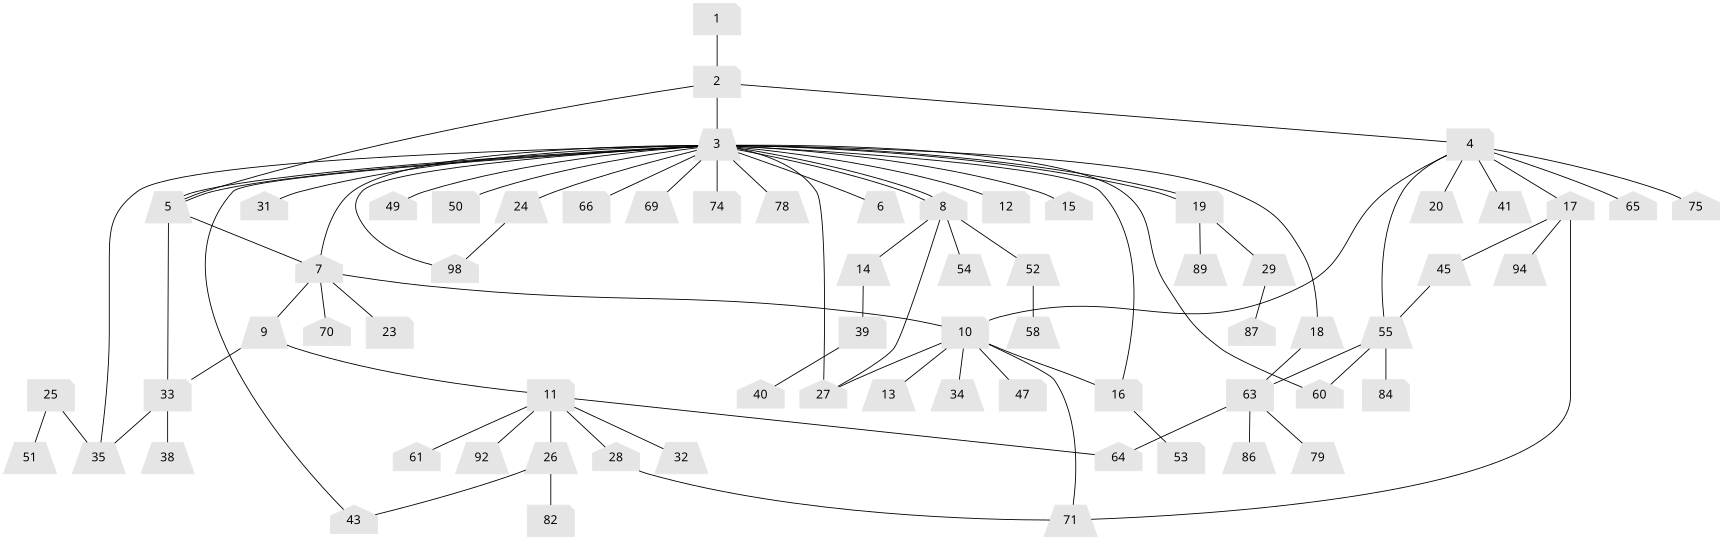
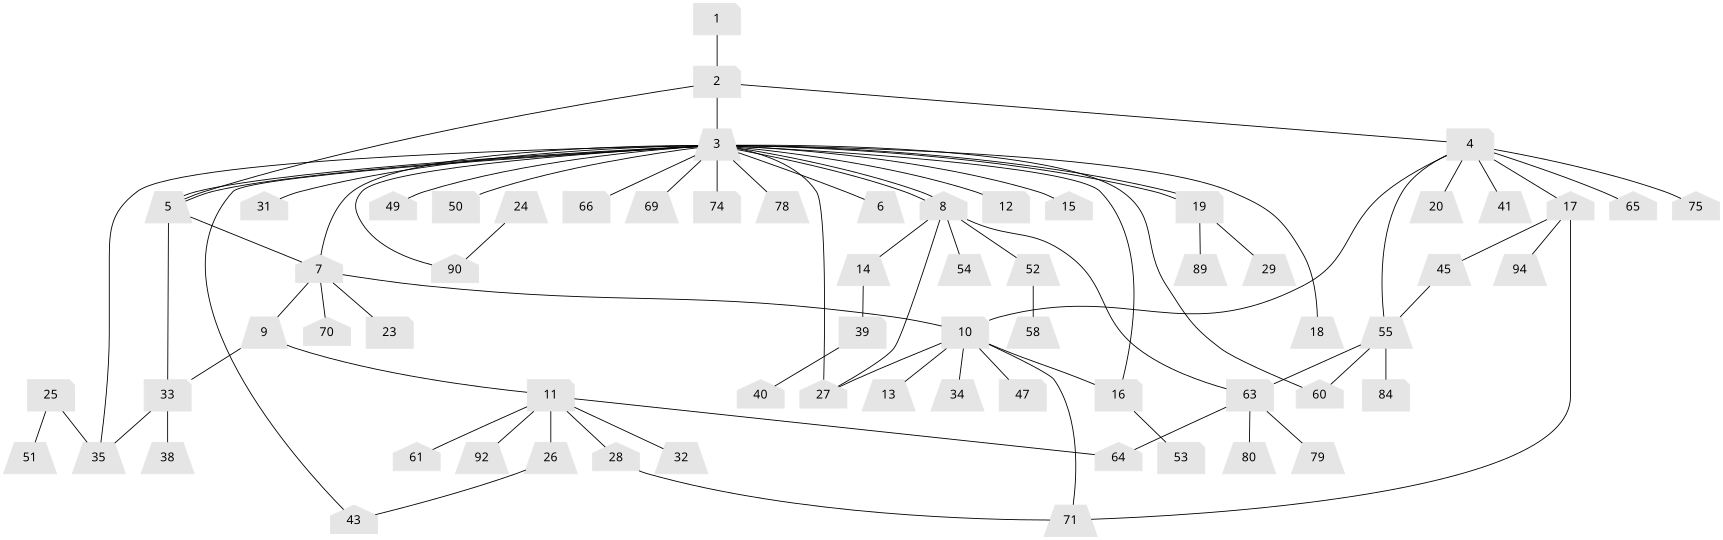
edge "3" -- "24": removed
node "98": label "98" -> "90"
node "87": removed
edge "18" -- "63": now "8" -- "63"
node "86": label "86" -> "80"
node "82": removed
